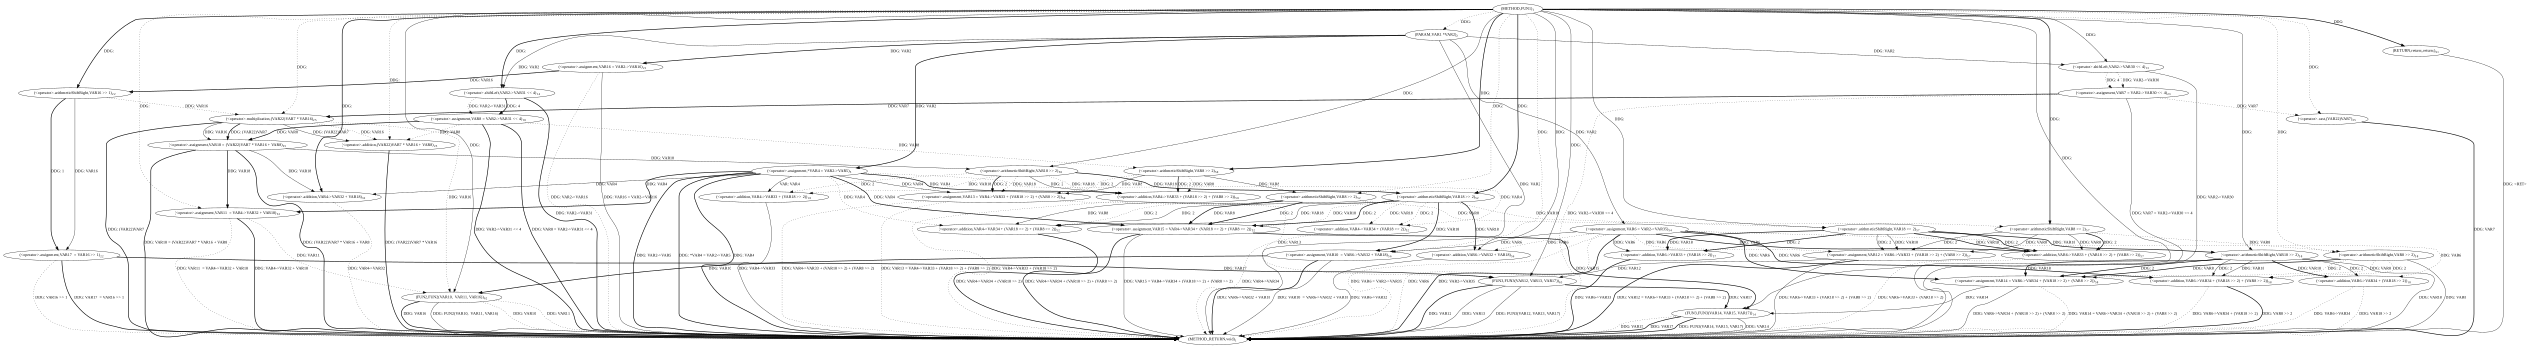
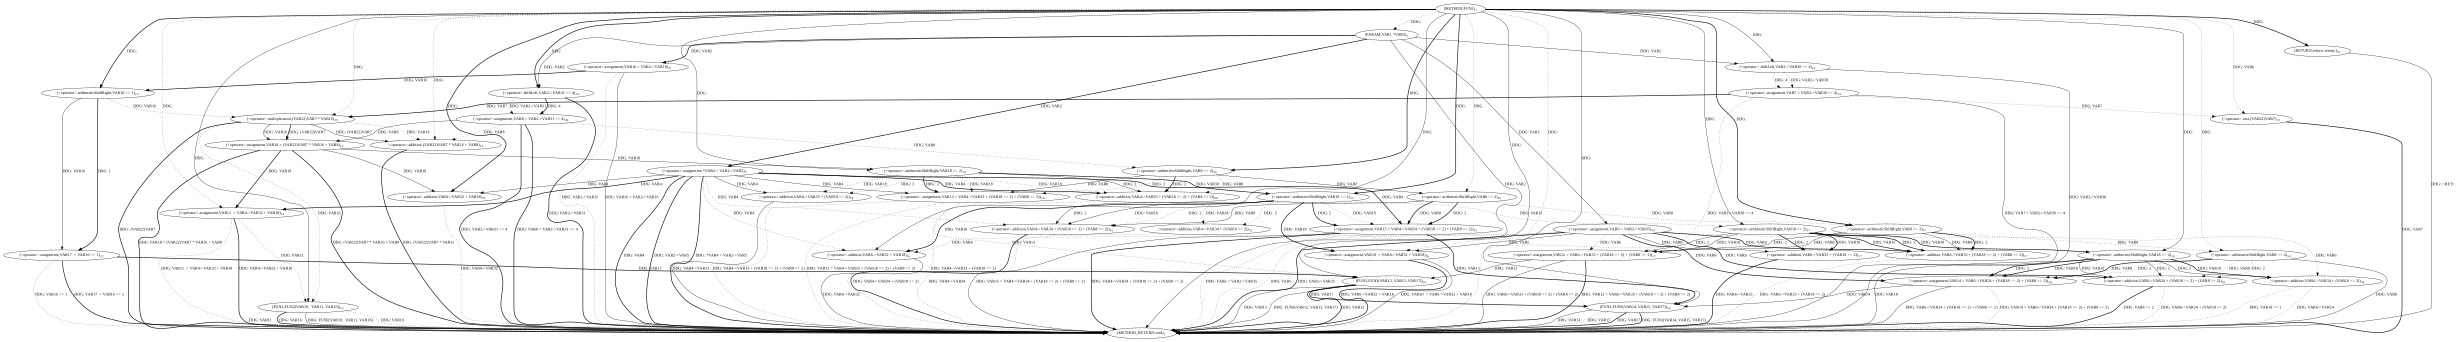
edge "(METHOD,FUN1)" -> "(<operator>.cast,(VAR22)VAR7)": label "DDG: " -> "DDG: VAR6"
edge "(<operator>.assignment,VAR8 = VAR2->VAR31 << 4)" -> "(<operator>.assignment,VAR18 = (VAR22)VAR7 * VAR16 + VAR8)": style bold -> solid
edge "(<operator>.assignment,*VAR4 = VAR2->VAR5)" -> "(<operator>.addition,VAR4->VAR33 + (VAR18 >> 2))": label "VAR: VAR4" -> "DDG: VAR4"
edge "(<operator>.assignment,*VAR4 = VAR2->VAR5)" -> "(<operator>.addition,VAR4->VAR34 + (VAR18 >> 2))": now "(<operator>.assignment,*VAR4 = VAR2->VAR5)" -> "(<operator>.addition,VAR6->VAR32 + VAR18)"
edge "(<operator>.assignment,VAR10  = VAR6->VAR32 + VAR18)" -> "(FUN2,FUN2(VAR10,  VAR11, VAR16))": removed, label "DDG: VAR10"
